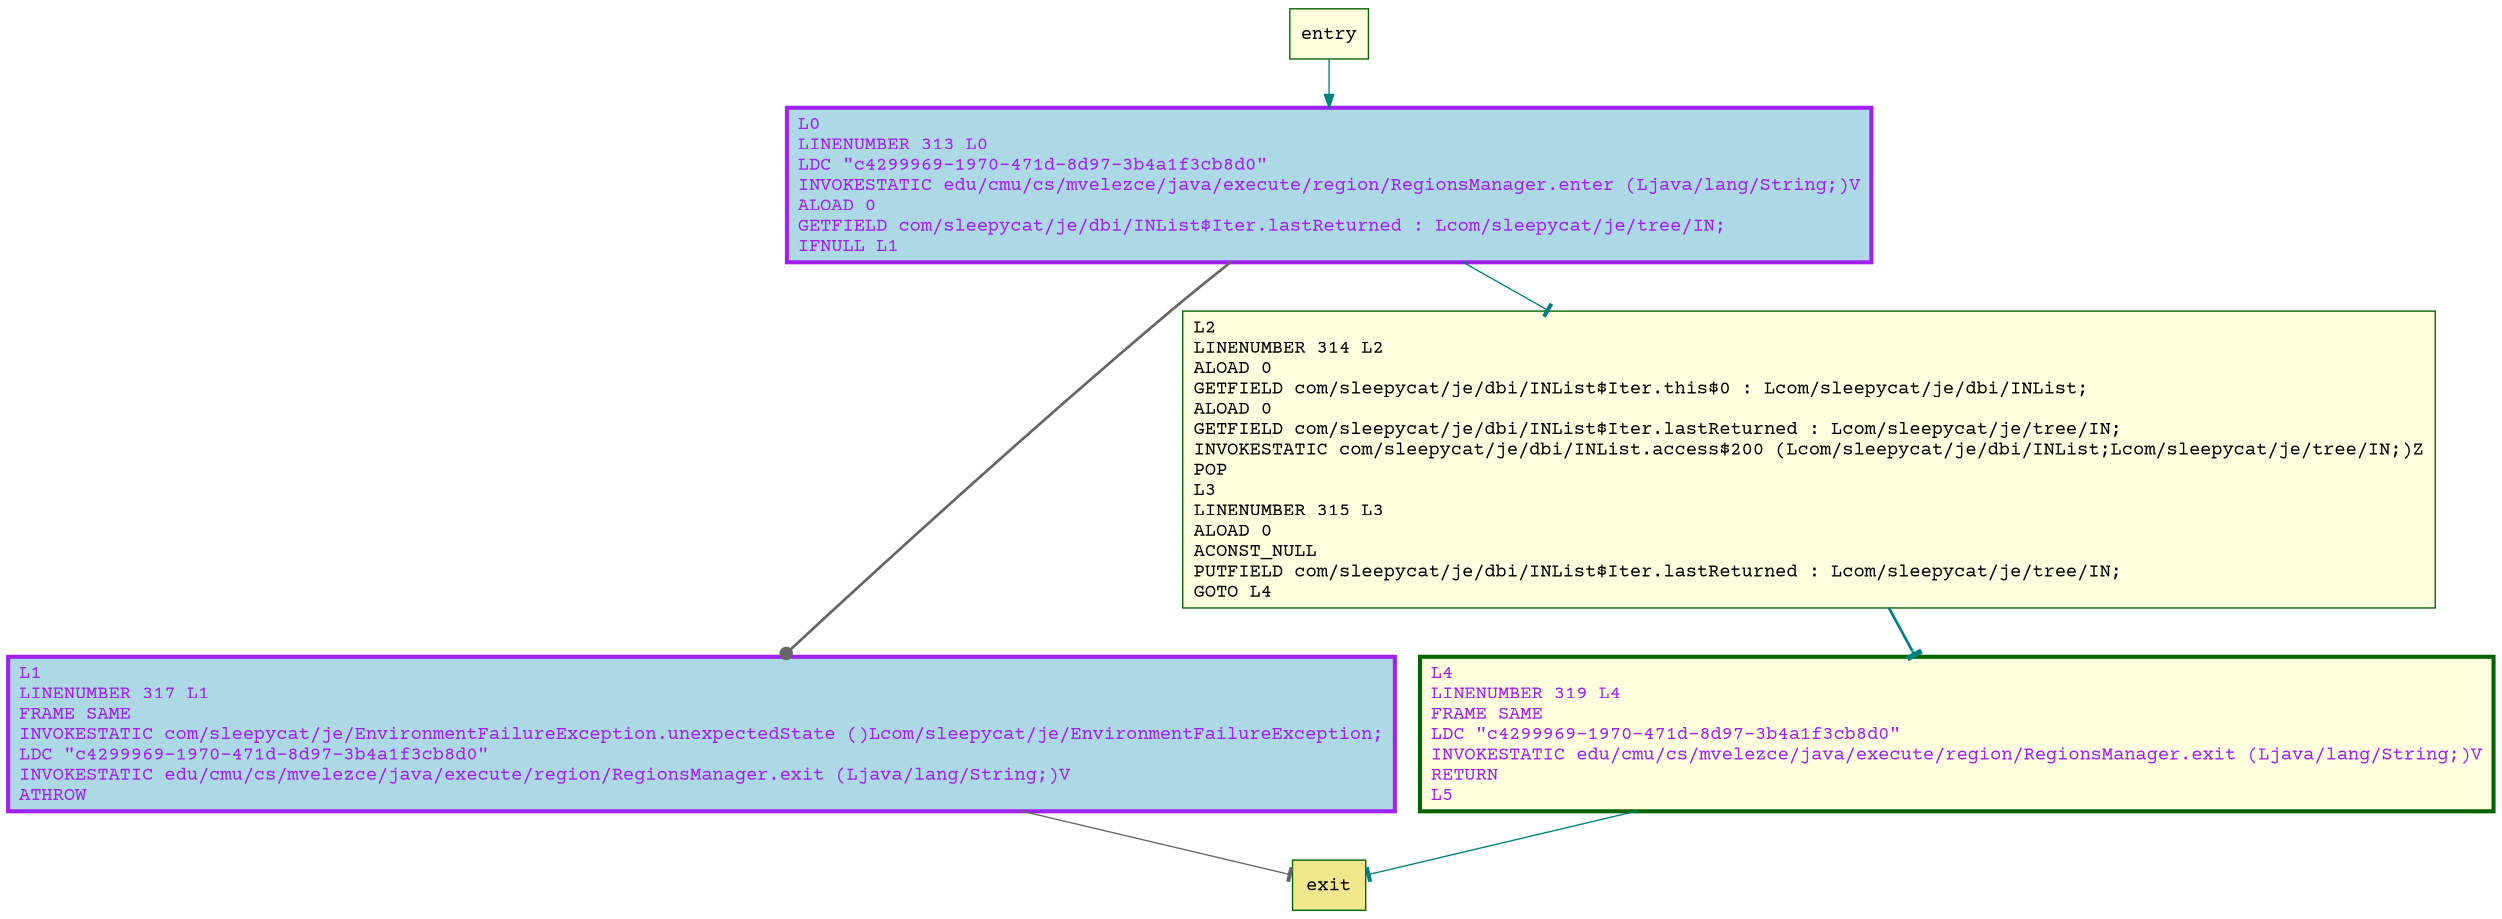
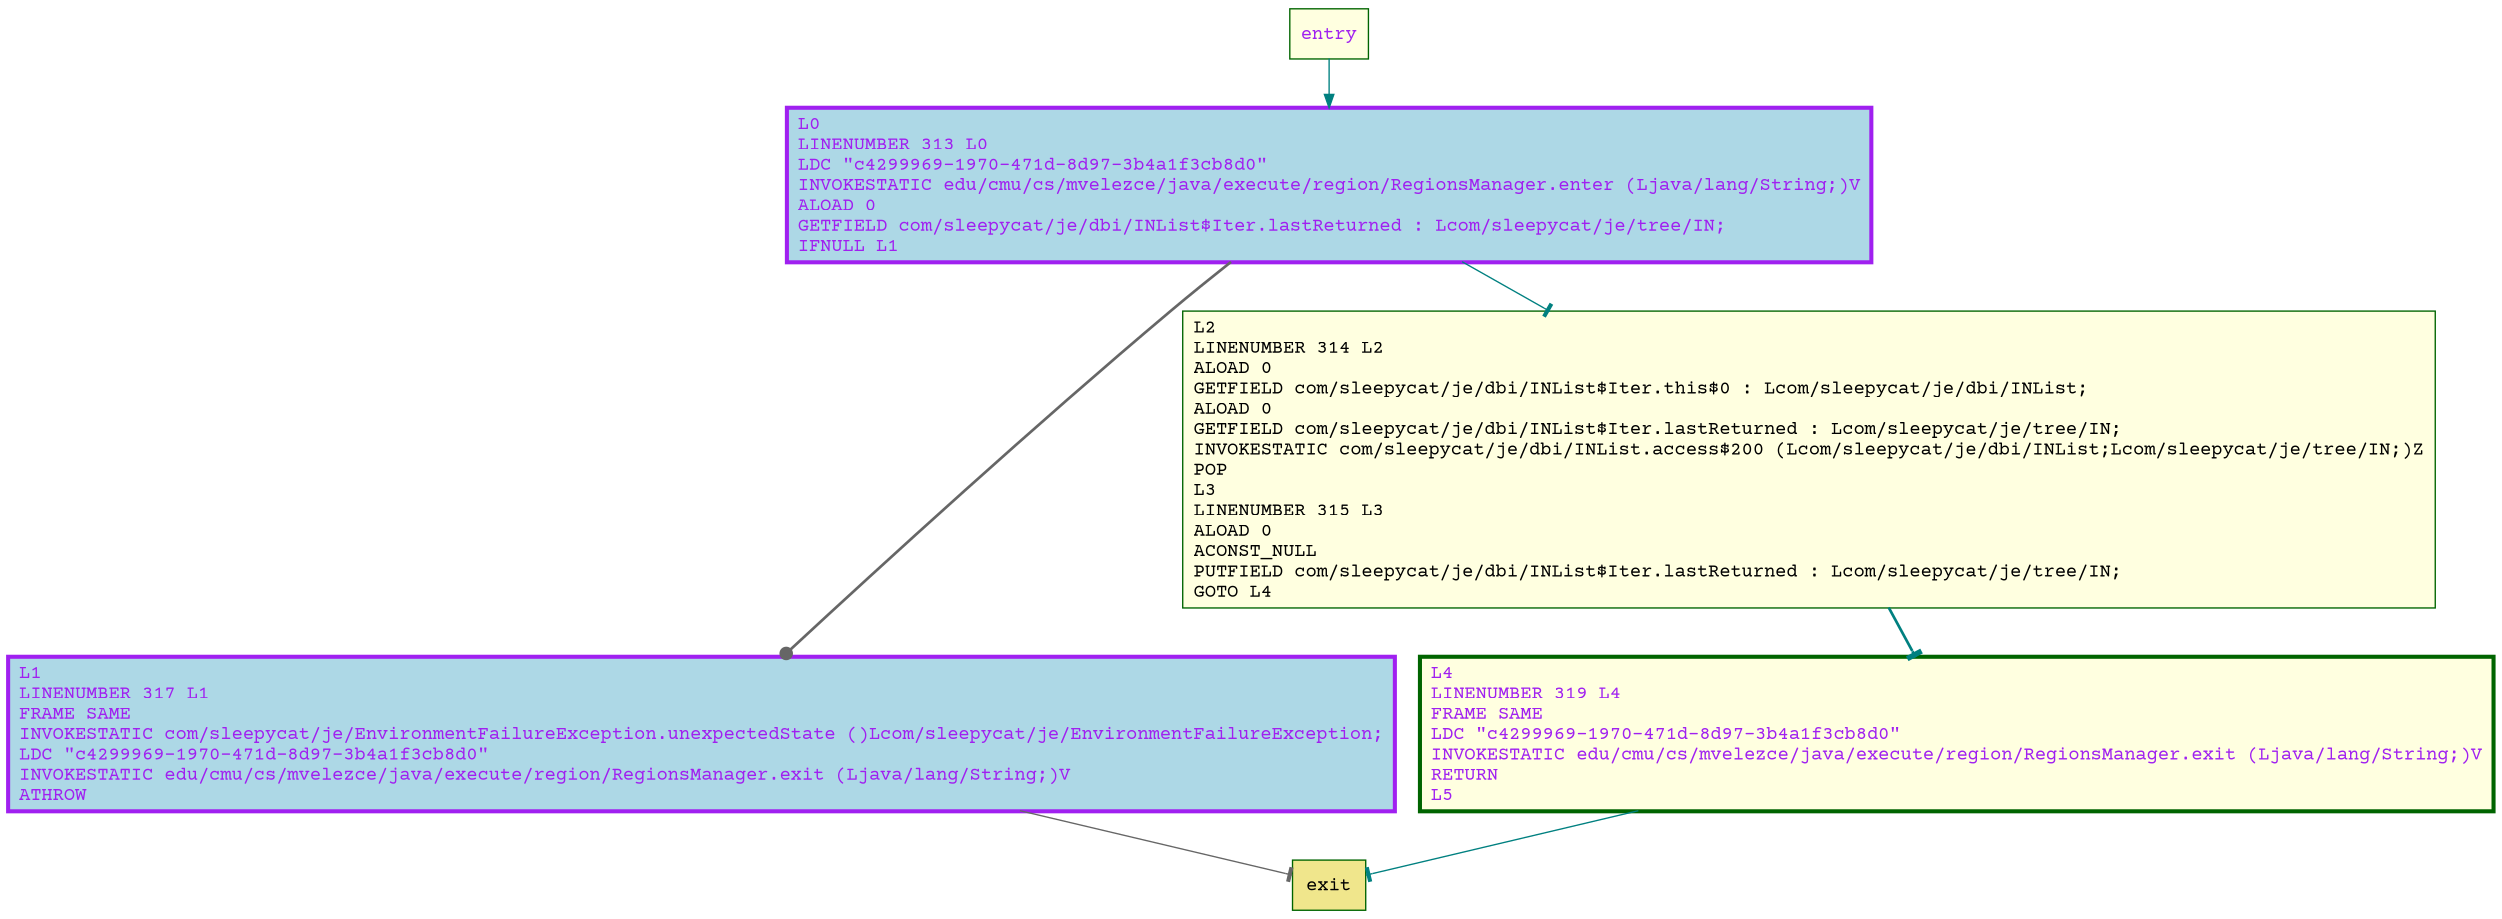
node "entry": fontcolor black -> purple
